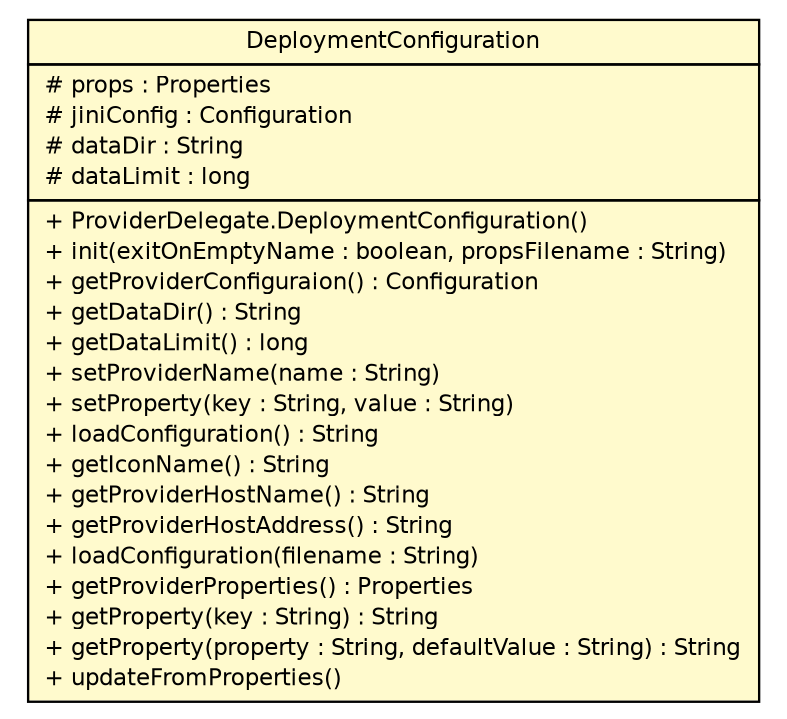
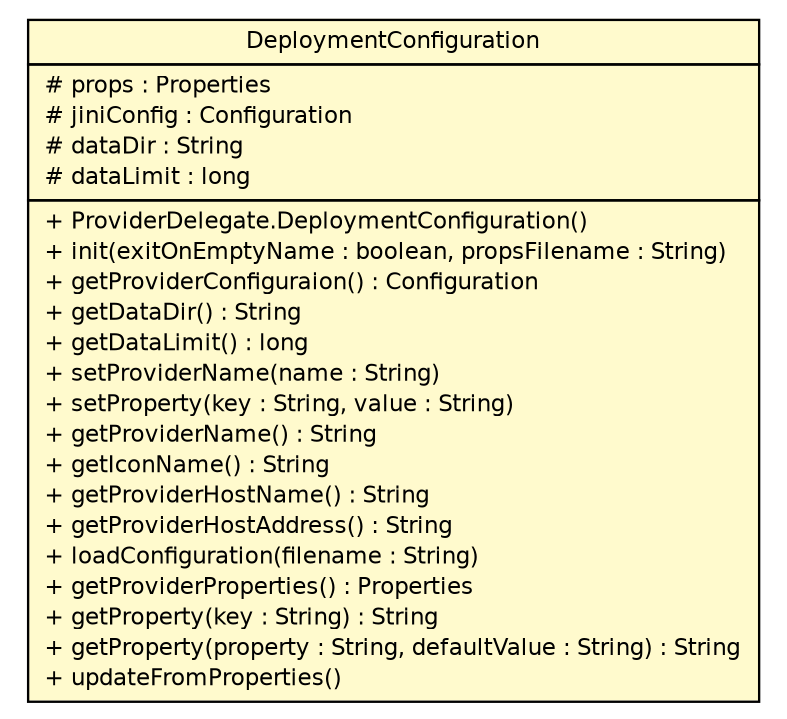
node "DeploymentConfiguration": text "+ loadConfiguration() : String" -> "+ getProviderName() : String"
